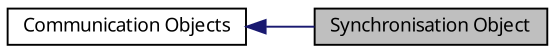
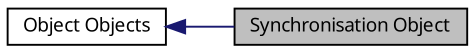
node "Communication Objects": label "Communication Objects" -> "Object Objects"
